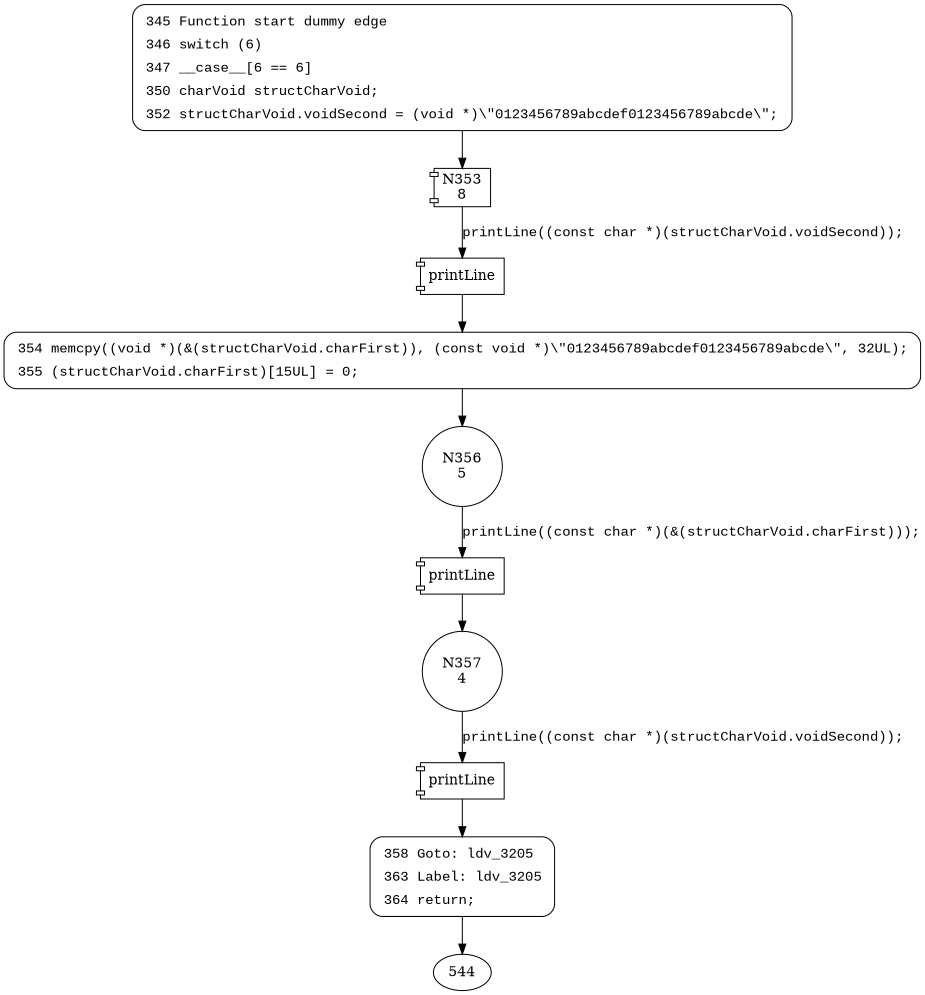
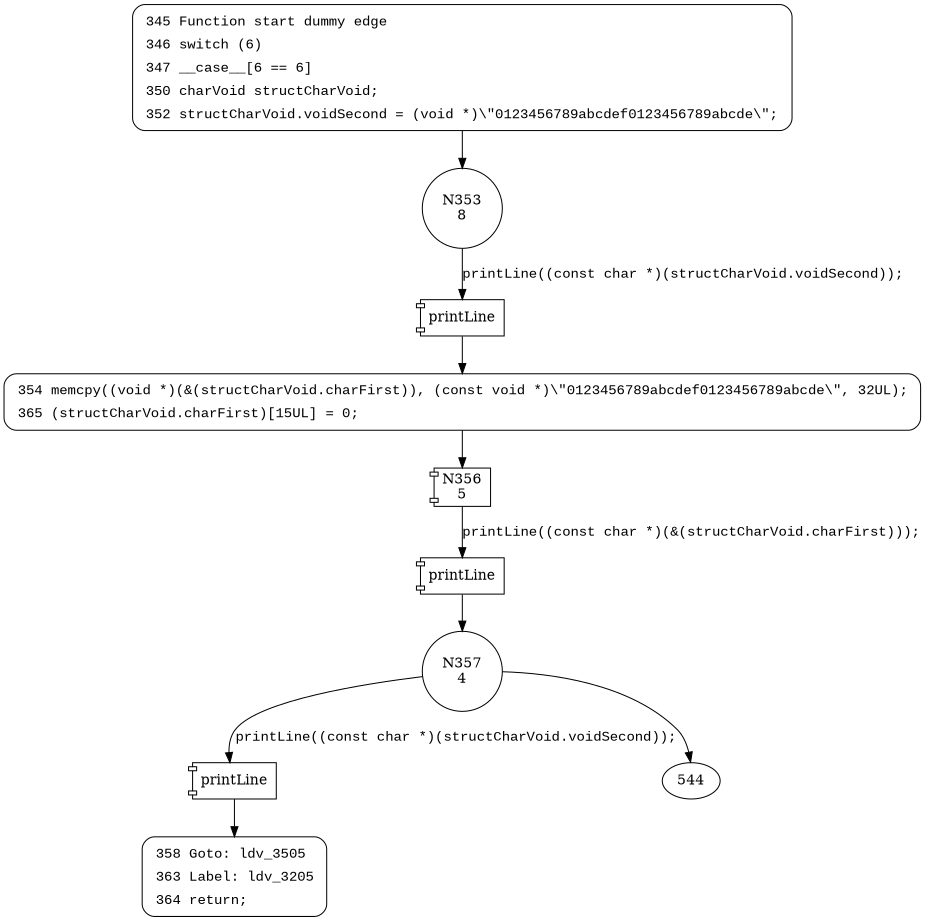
node "N353 8": shape component -> circle
node "354": text "355" -> "365"
node "N356 5": shape circle -> component
node "358": text "Goto: ldv_3205" -> "Goto: ldv_3505"
edge "358" -> "544": now "N357 4" -> "544"
